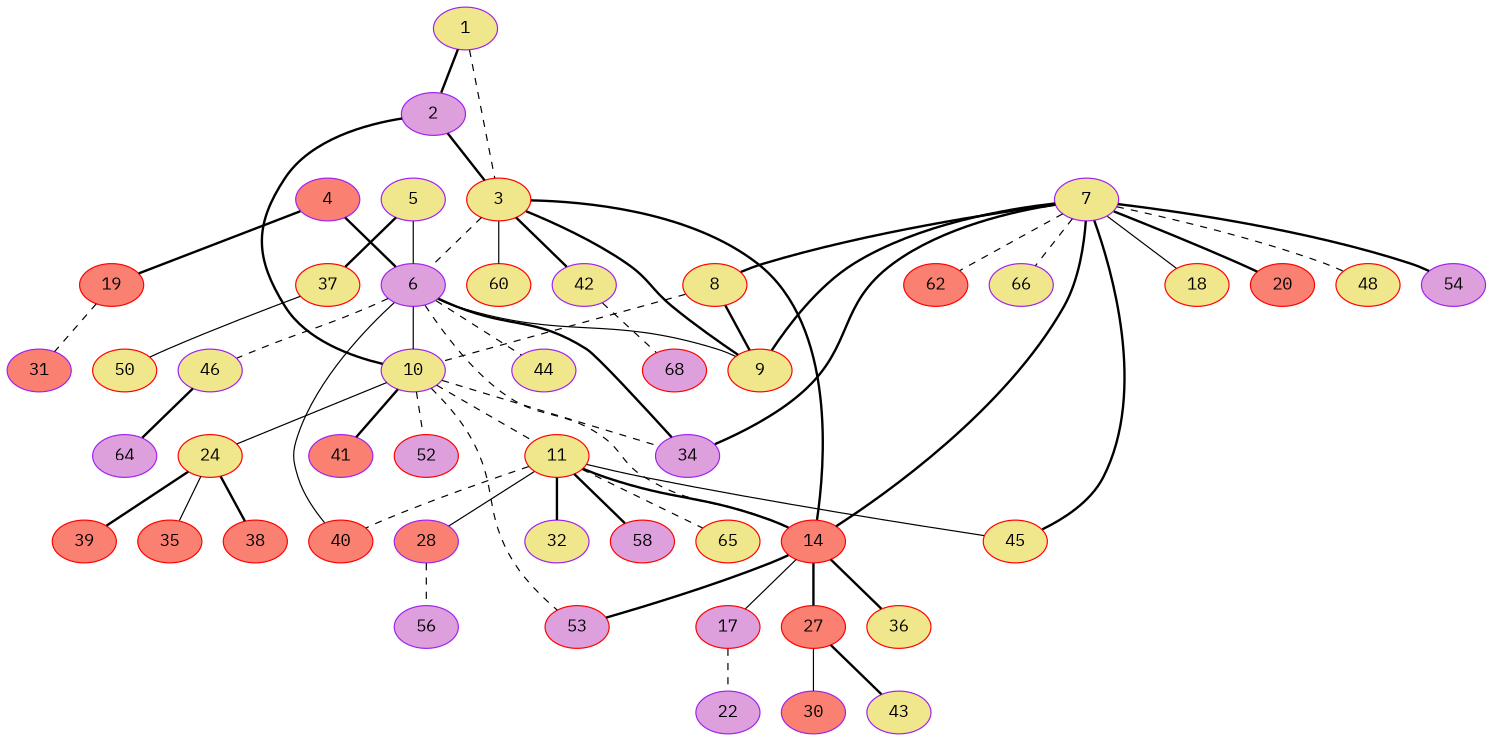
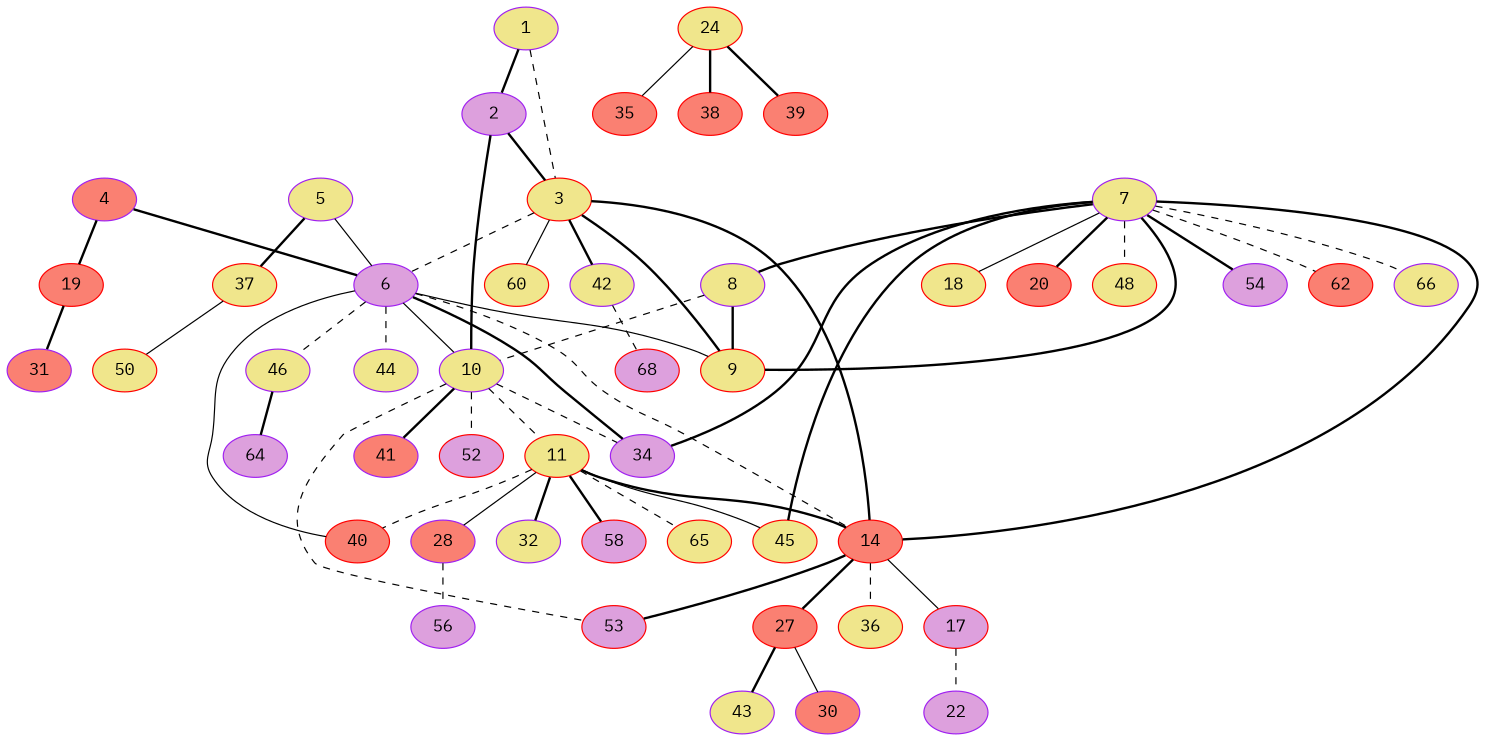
node "8": color red -> purple
edge "19" -- "31": style dashed -> bold
edge "10" -- "24": removed
edge "14" -- "36": style bold -> dashed
